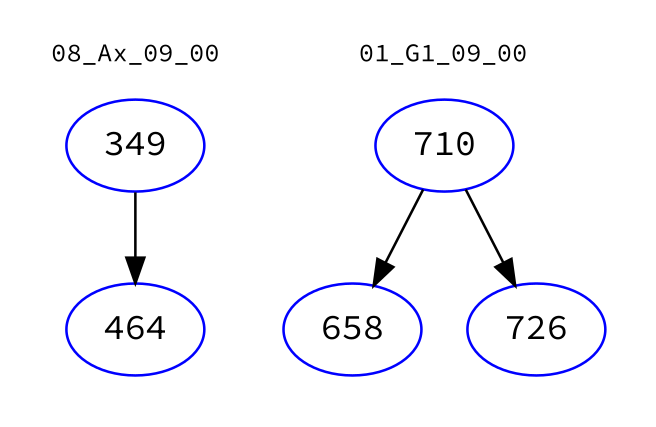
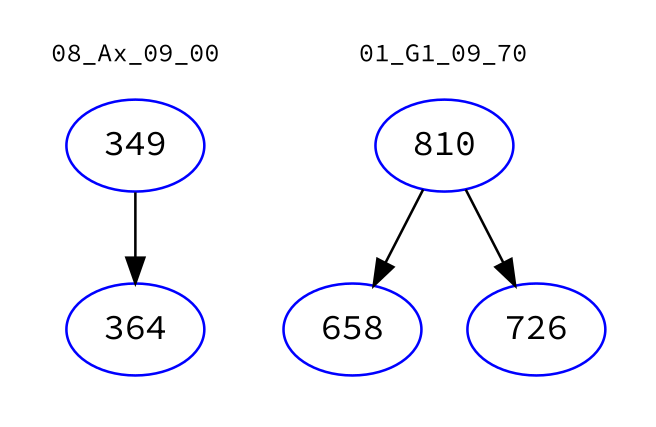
cluster "01_G1_09_00": label "01_G1_09_00" -> "01_G1_09_70"
node "710": label "710" -> "810"
node "464": label "464" -> "364"
